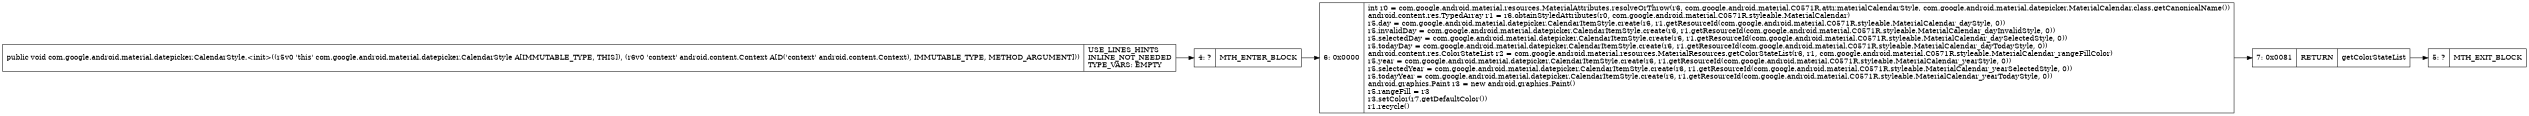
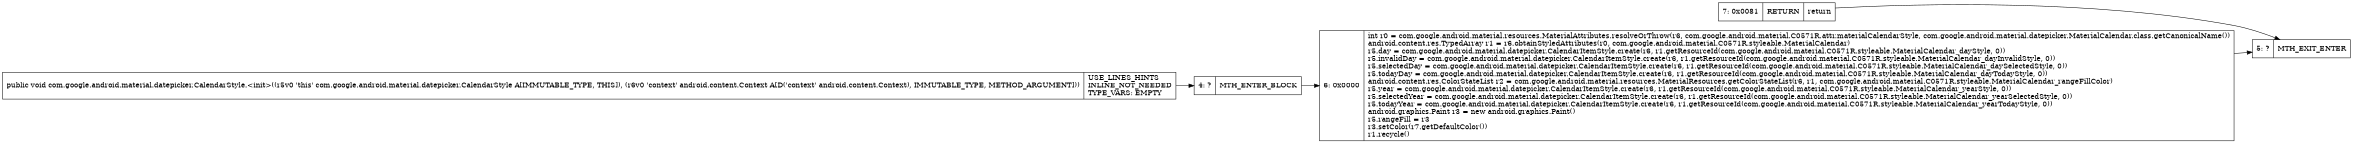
edge "6: 0x0000" -> "7: 0x0081": now "6: 0x0000" -> "5: ?"
node "7: 0x0081": text "getColorStateList" -> "return"
node "5: ?": text "MTH_EXIT_BLOCK" -> "MTH_EXIT_ENTER"
